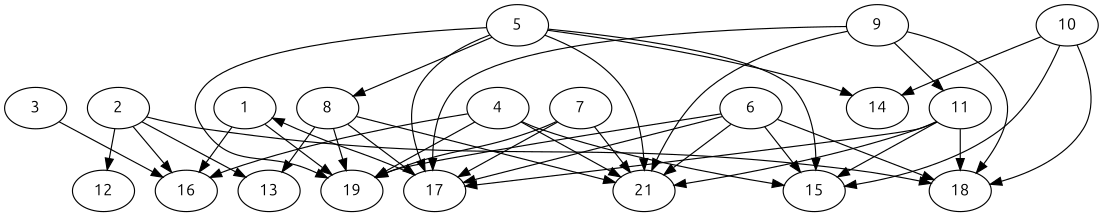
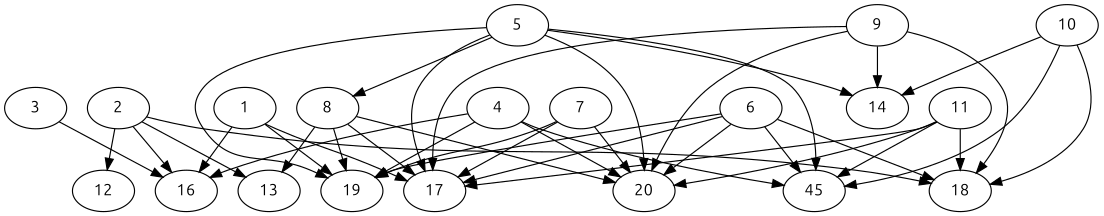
edge "9" -> "11": now "9" -> "14"
edge "17" -> "1": reversed
node "21": label "21" -> "20"
node "15": label "15" -> "45"
